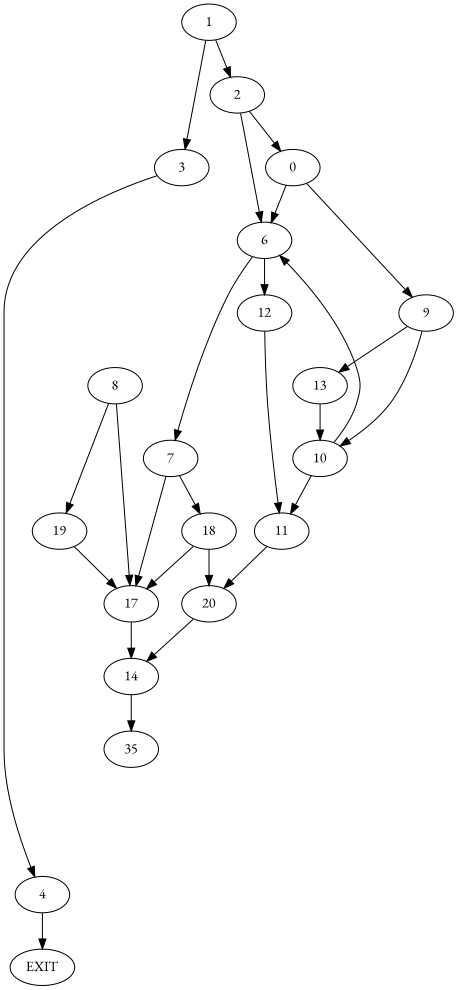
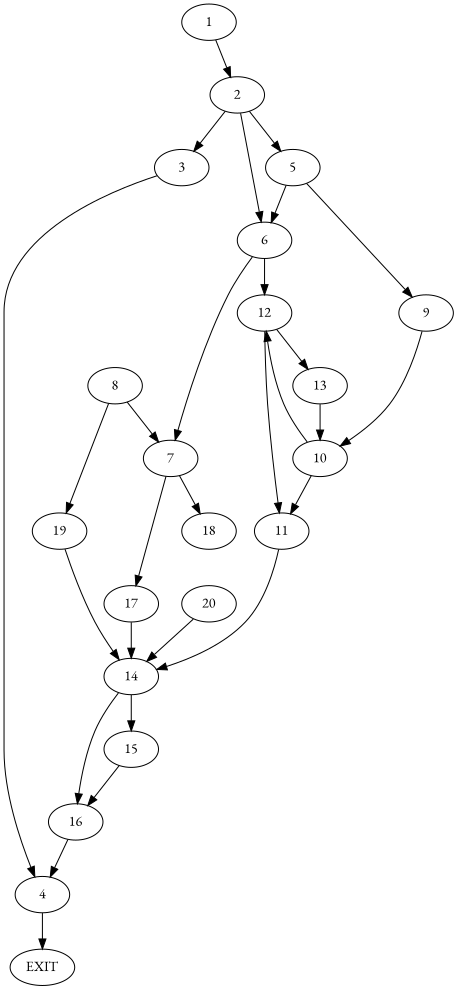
edge "1" -> "3": now "2" -> "3"
node "0": label "0" -> "5"
edge "10" -> "6": now "10" -> "12"
edge "9" -> "13": now "12" -> "13"
edge "8" -> "17": now "8" -> "7"
edge "18" -> "20": removed
edge "19" -> "17": now "19" -> "14"
edge "18" -> "17": removed
edge "11" -> "20": now "11" -> "14"
node "35": label "35" -> "15"
node "16": added
